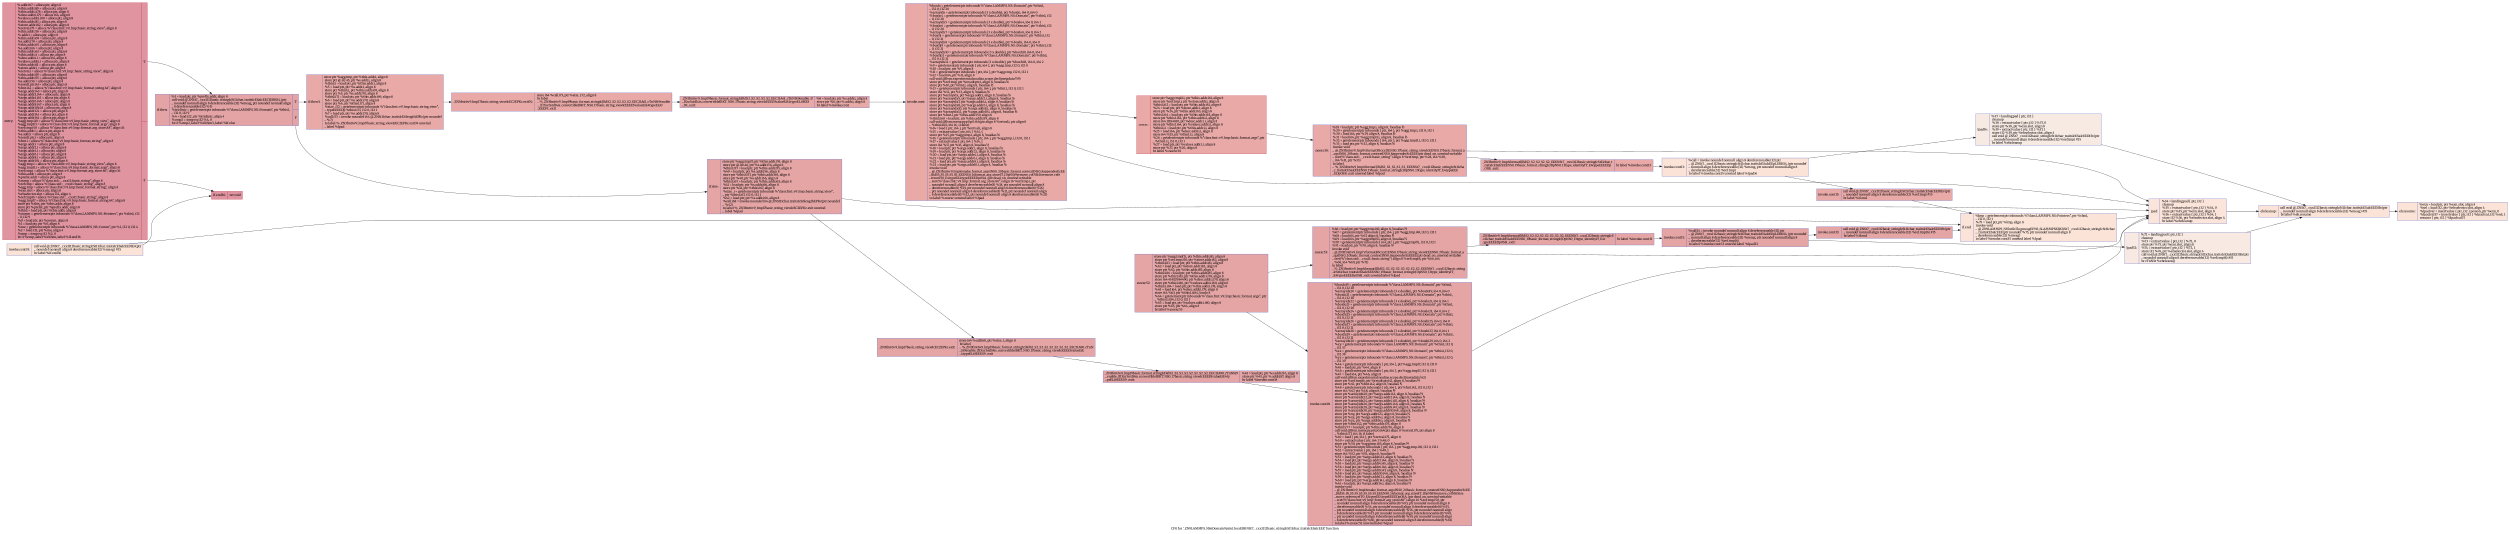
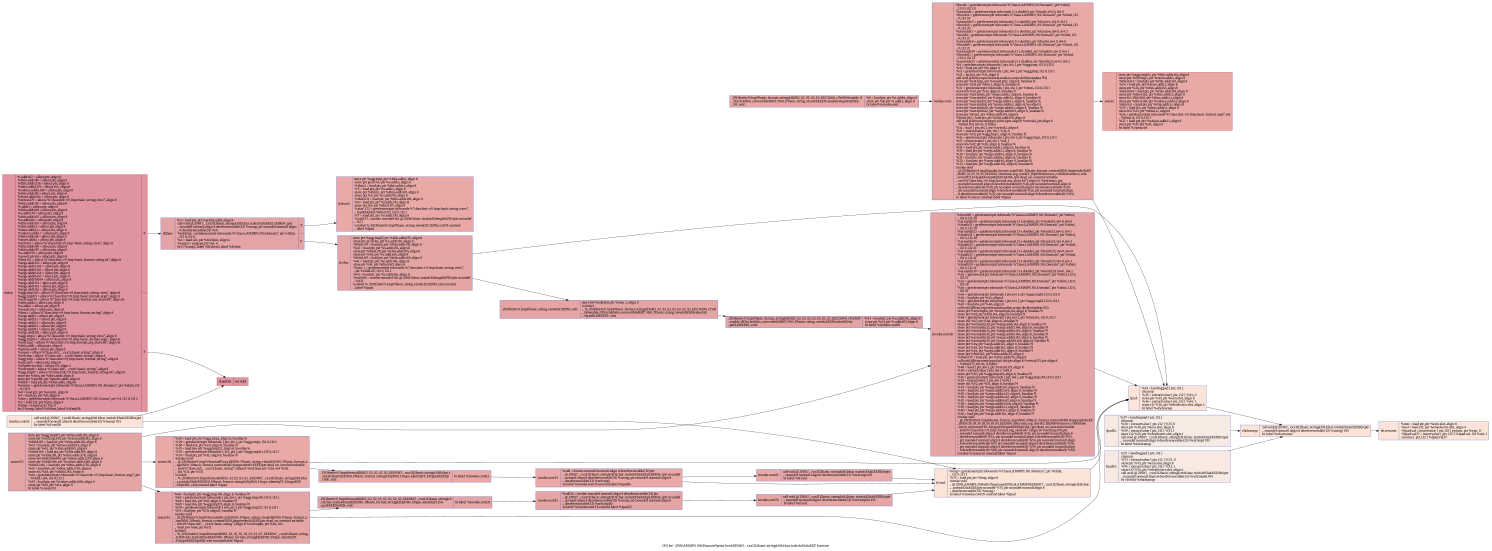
node "invoke.cont:": text "%12 = load i64, ptr %11, align 8" -> "%12 = str i64, ptr %11, align 8"
node "_ZN3fmt6v9_lmp17basic_string_viewIcEC2EPKc.exit74:": removed
edge ".noexc:" -> ".noexc38:": now ".noexc52:" -> ".noexc38:"
edge "invoke.cont13:" -> "lpad14:": now "invoke.cont13:" -> "if.end:"
node "invoke.cont13:": fillcolor #f6bfa670 -> #ca3b3770
edge "invoke.cont31:" -> "lpad32:": removed
